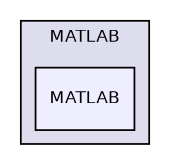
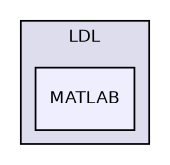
cluster "MATLAB": label "MATLAB" -> "LDL"
